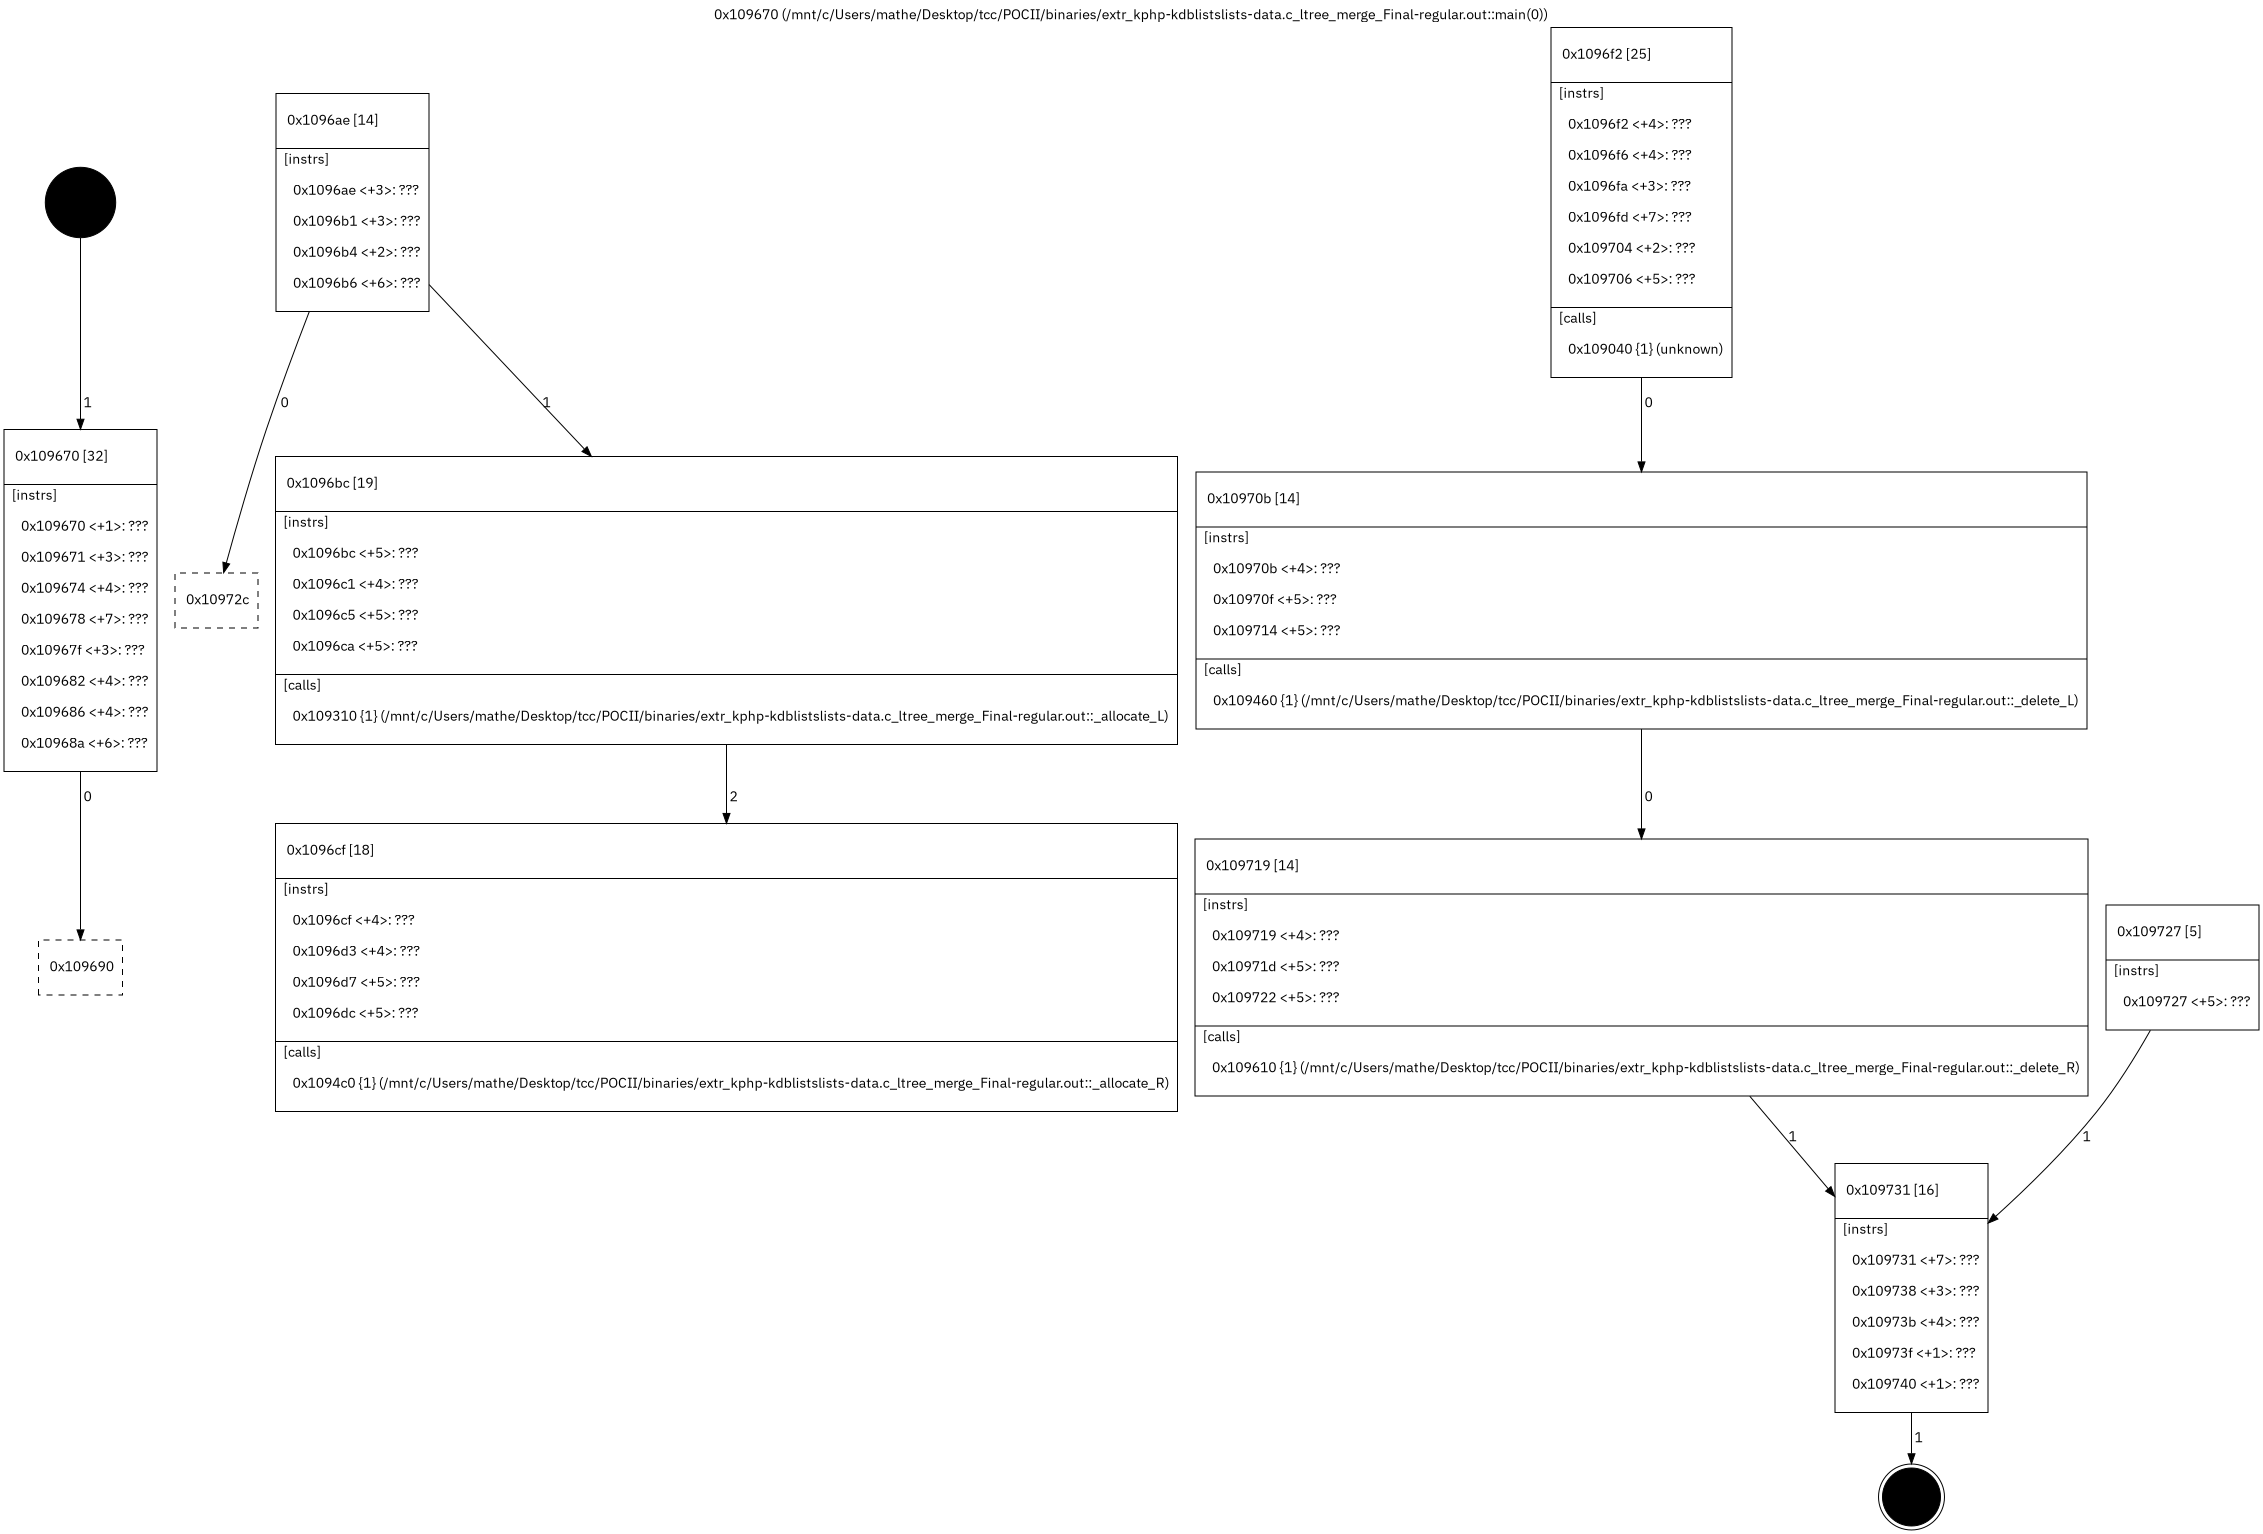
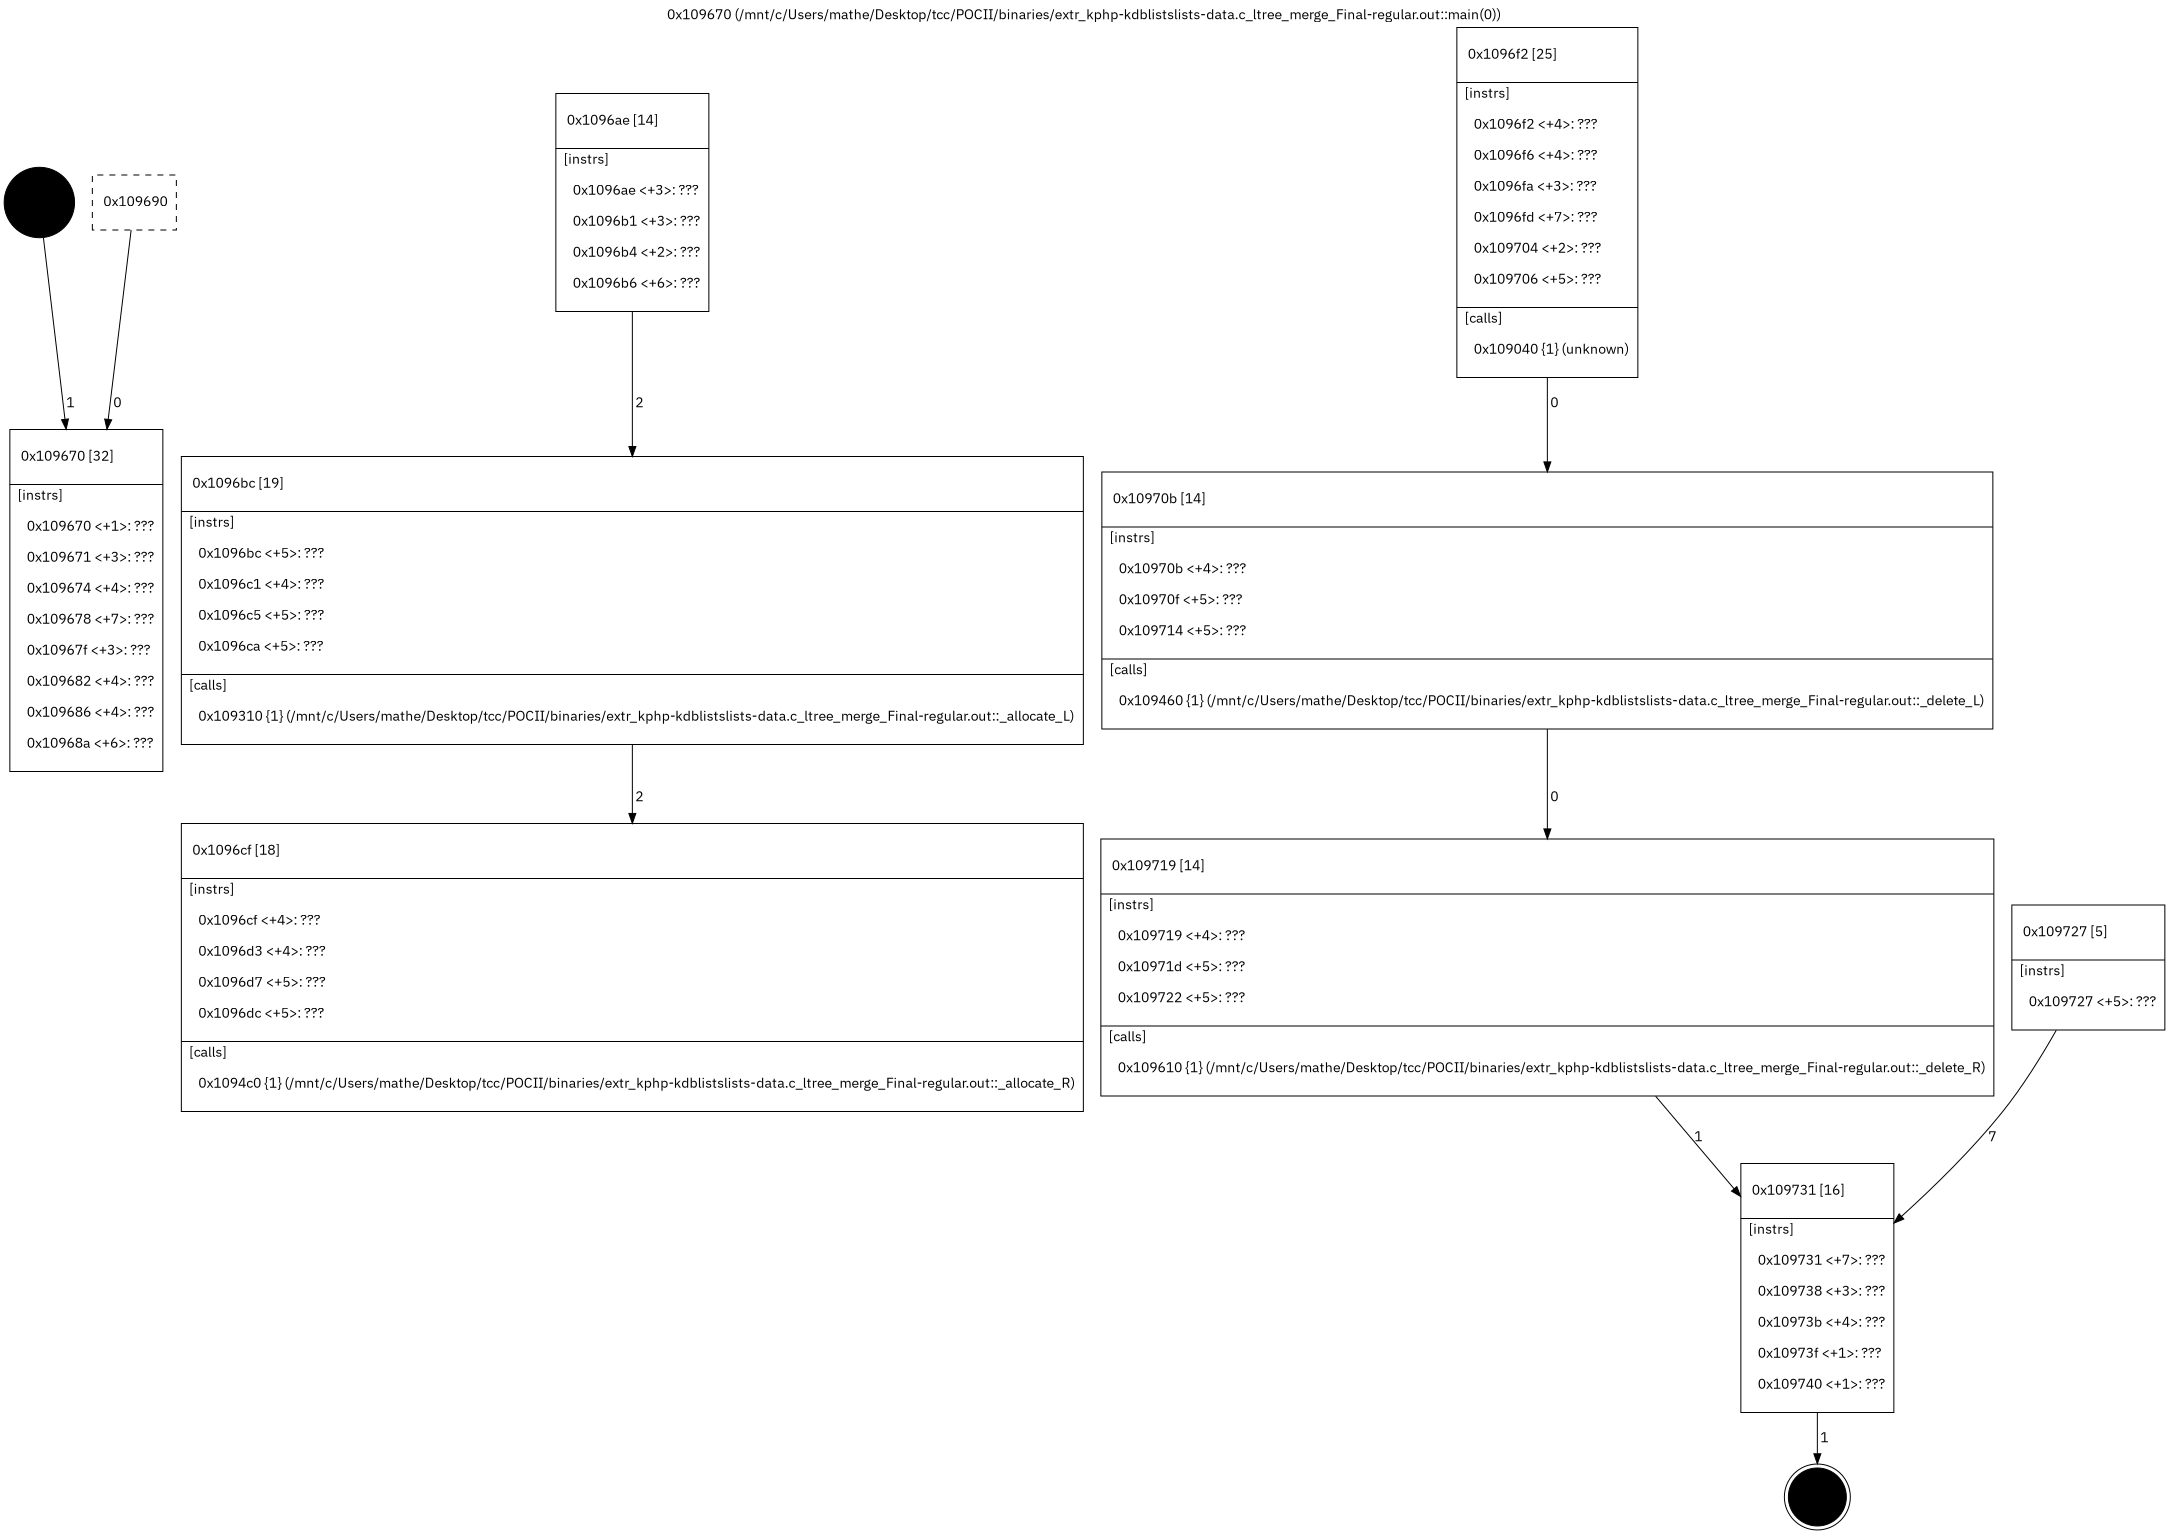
edge "0x1096ae [14]" -> "0x1096bc [19]": label " 1" -> " 2"
node "0x10972c": removed
edge "0x109670 [32]" -> "0x109690": reversed
edge "0x109727 [5]" -> "0x109731 [16]": label " 1" -> " 7"
